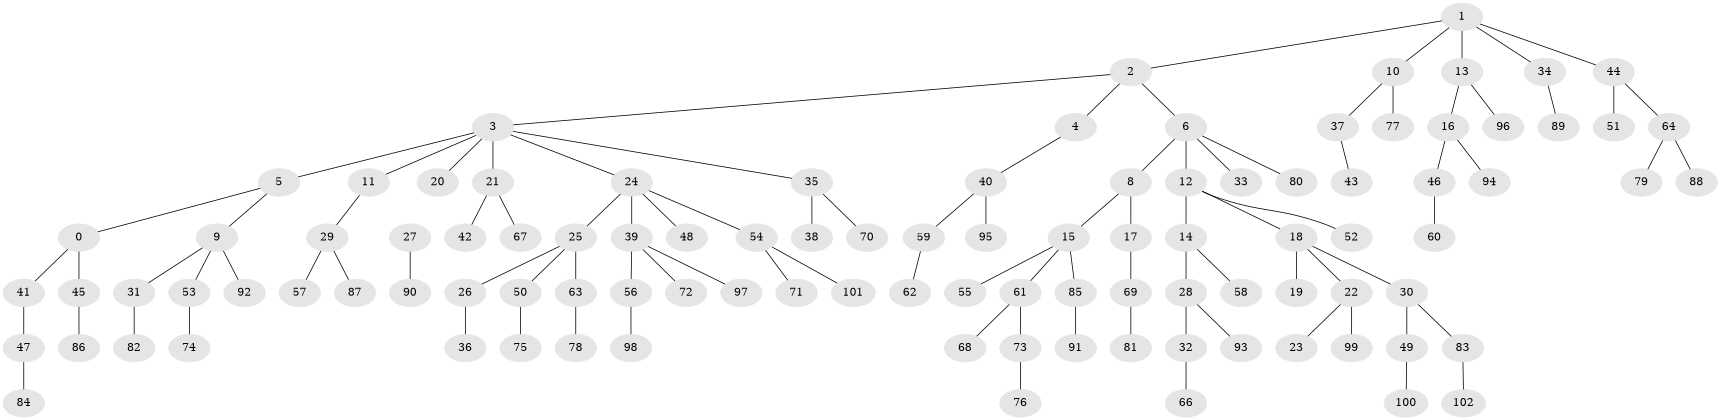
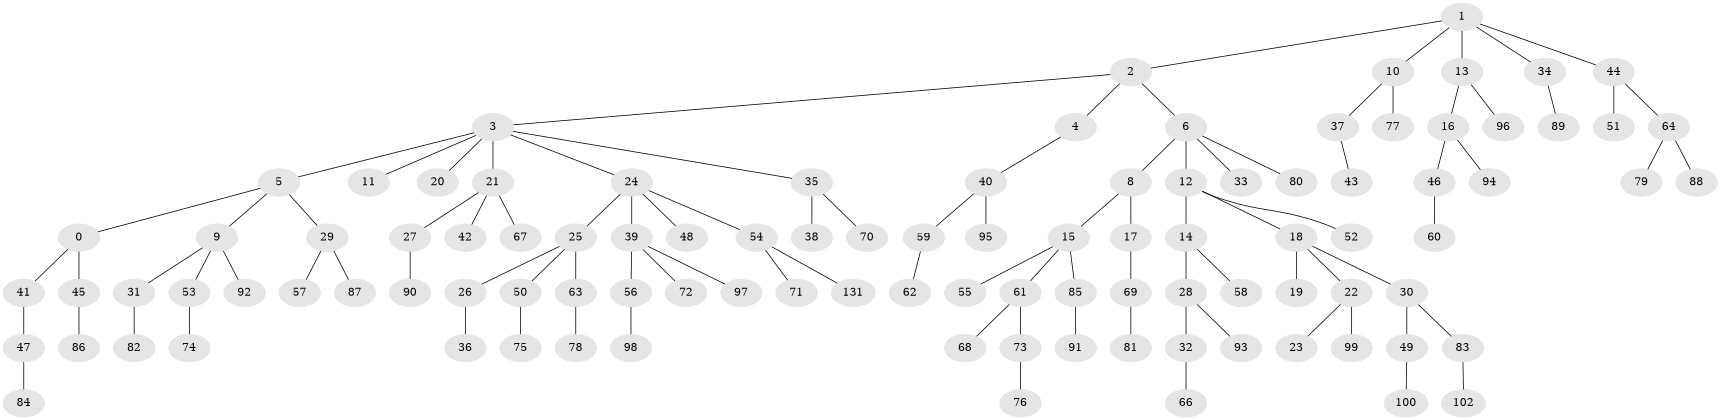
edge "11" -- "29": now "5" -- "29"
edge "21" -- "27": added
node "101": label "101" -> "131"
